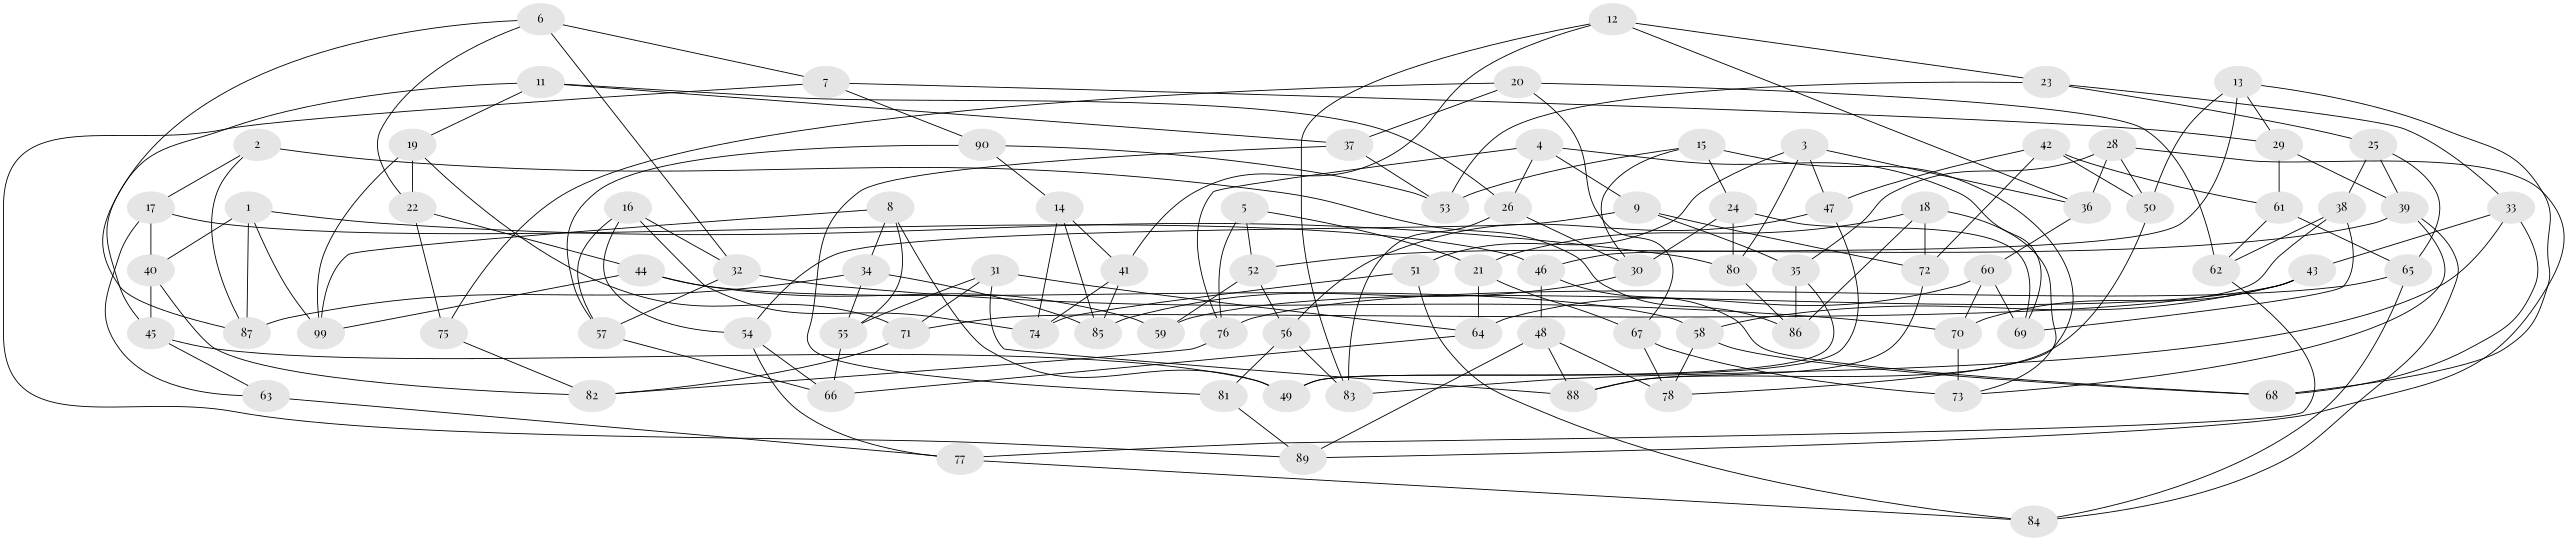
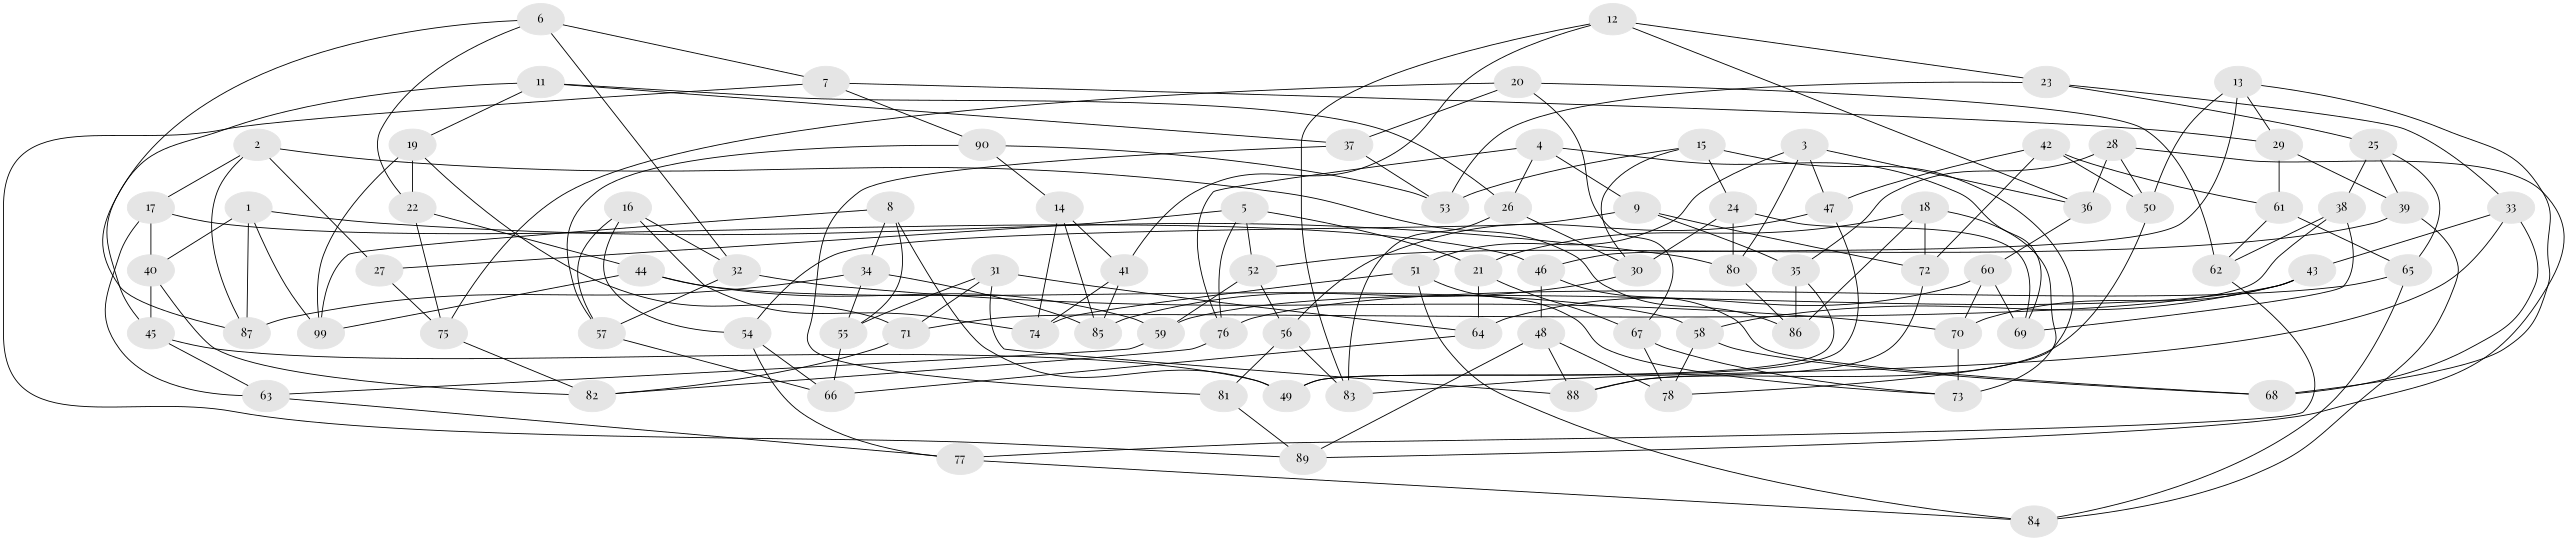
node "27": added
edge "39" -- "73": now "51" -- "73"
edge "59" -- "63": added
